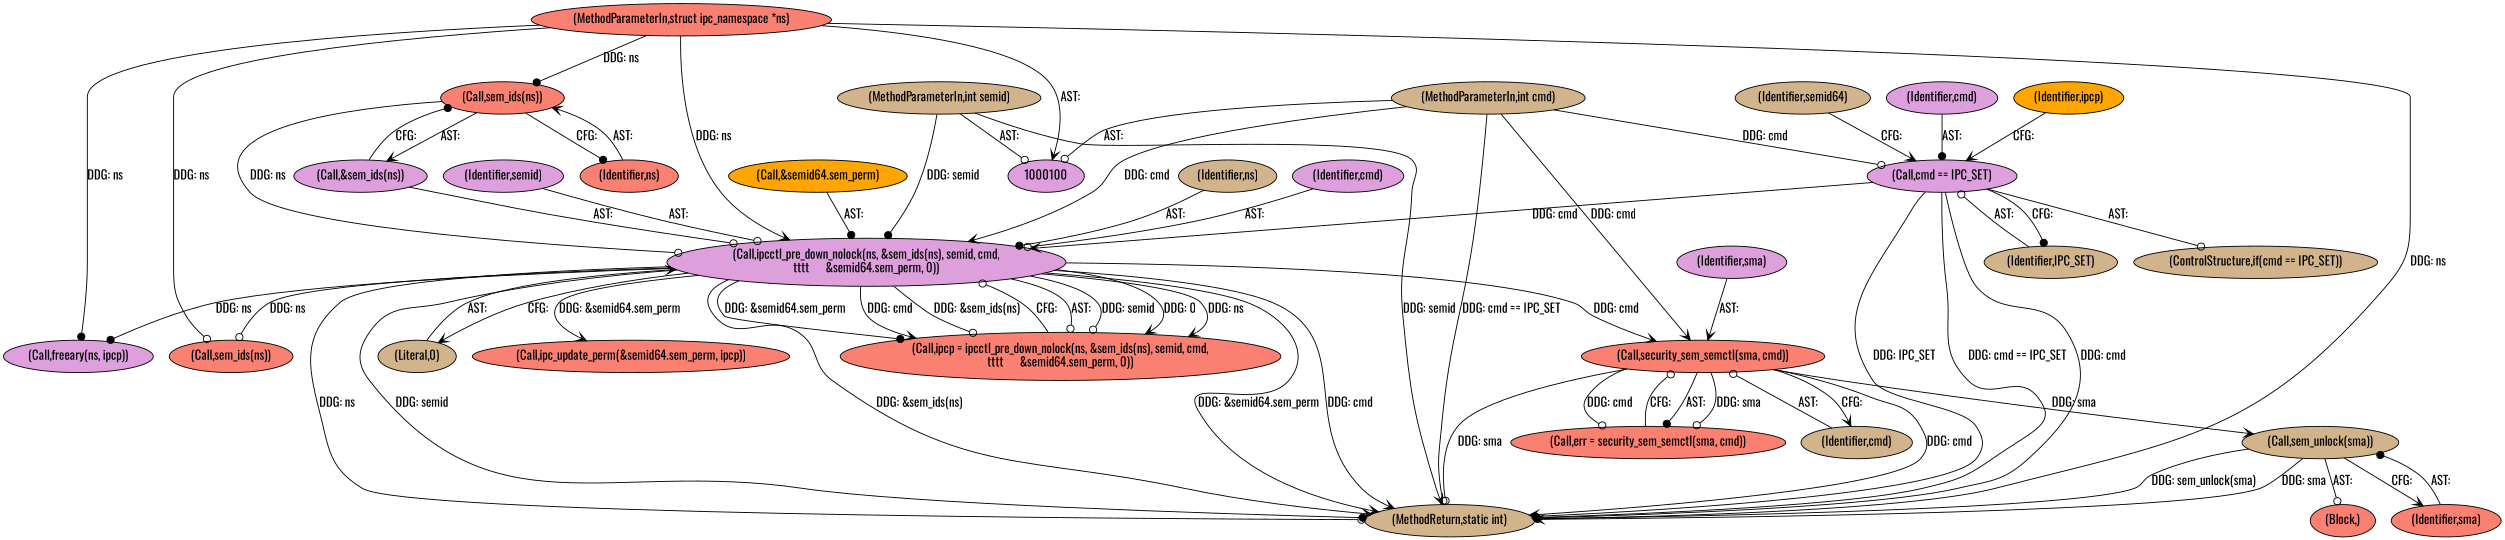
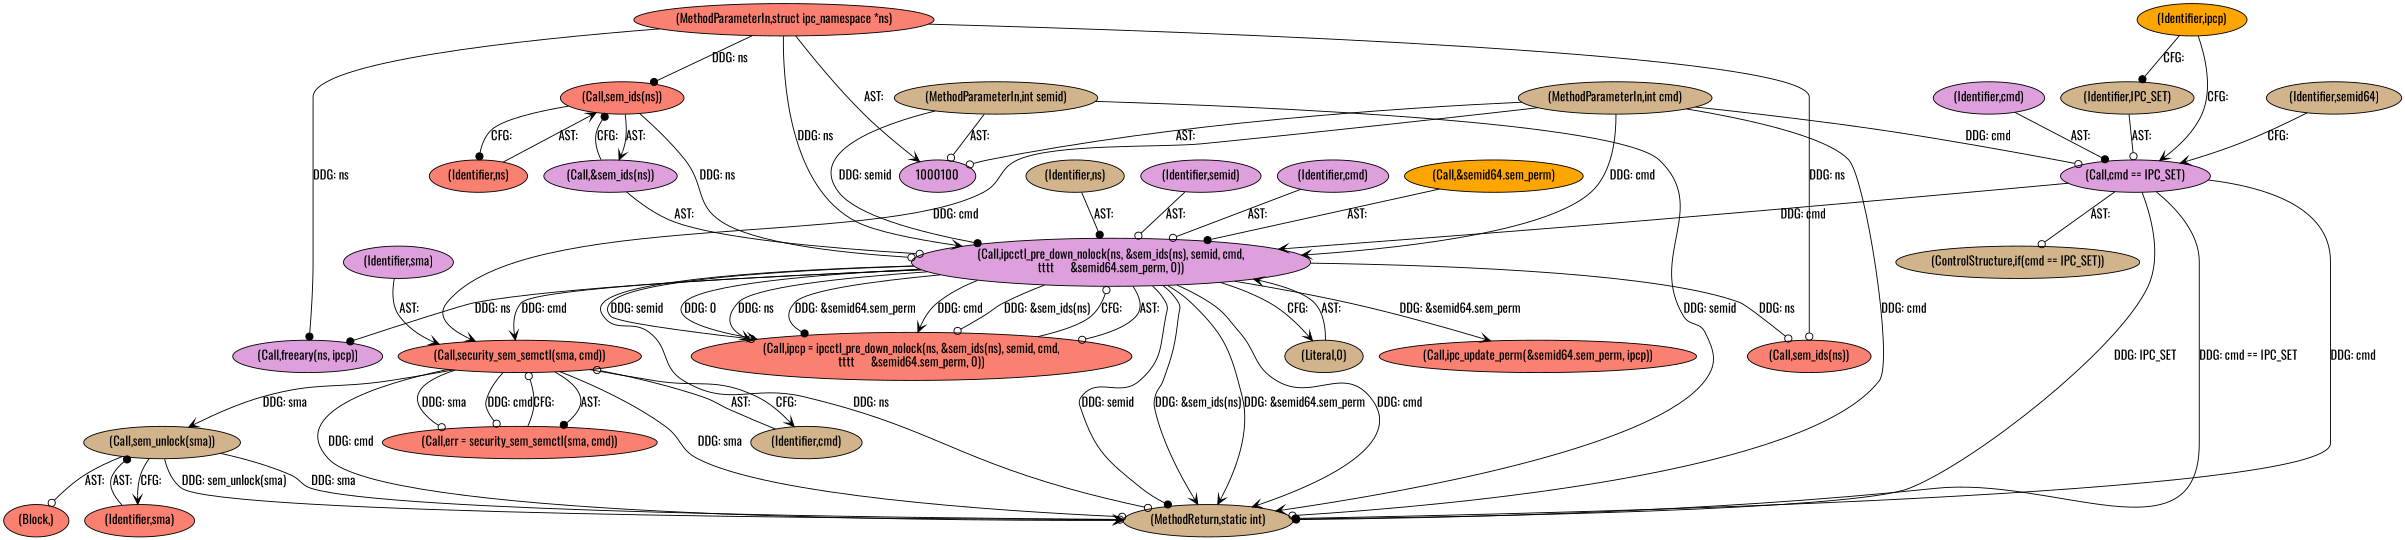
edge "(MethodParameterIn,struct ipc_namespace *ns)" -> "(MethodReturn,static int)": removed, label "DDG: ns"
edge "(Call,cmd == IPC_SET)" -> "(Identifier,IPC_SET)": now "(Identifier,ipcp)" -> "(Identifier,IPC_SET)"
edge "(MethodParameterIn,int cmd)" -> "(MethodReturn,static int)": label "DDG: cmd == IPC_SET" -> "DDG: cmd"
